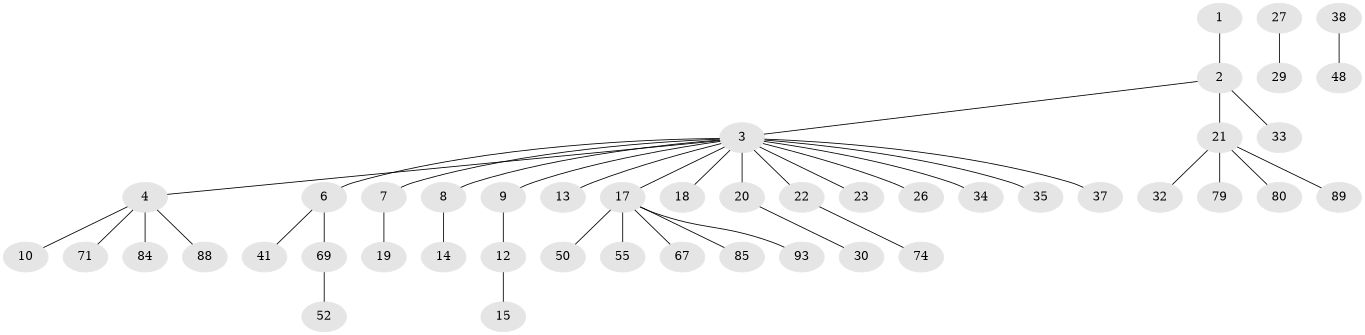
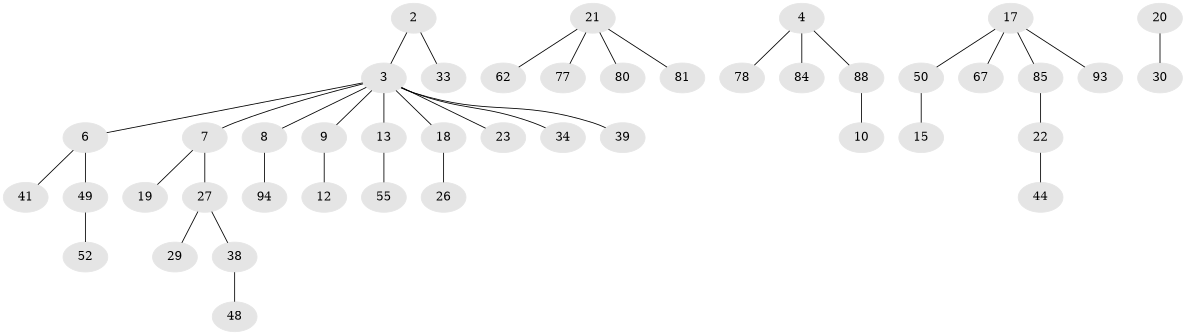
node "1": removed
edge "2" -- "21": removed
edge "3" -- "26": now "18" -- "26"
edge "3" -- "17": removed
edge "3" -- "22": now "85" -- "22"
edge "7" -- "27": added
edge "3" -- "20": removed
edge "3" -- "4": removed
node "35": label "35" -> "39"
node "37": removed
node "32": label "32" -> "62"
node "79": label "79" -> "77"
node "89": label "89" -> "81"
edge "4" -- "10": now "88" -- "10"
edge "27" -- "38": added
edge "17" -- "55": now "13" -- "55"
node "71": label "71" -> "78"
node "69": label "69" -> "49"
node "14": label "14" -> "94"
node "74": label "74" -> "44"
edge "12" -- "15": now "50" -- "15"
